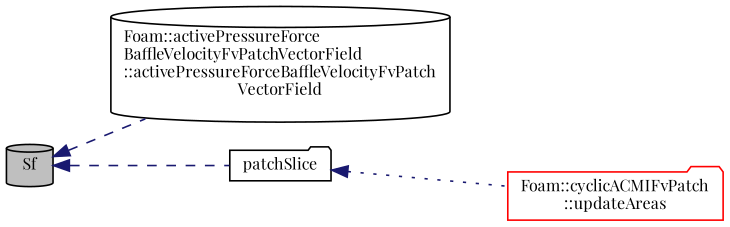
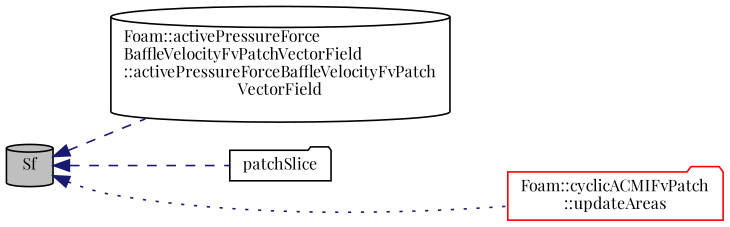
edge "Foam::cyclicACMIFvPatch ::updateAreas" -> "patchSlice": now "Foam::cyclicACMIFvPatch ::updateAreas" -> "Sf"
